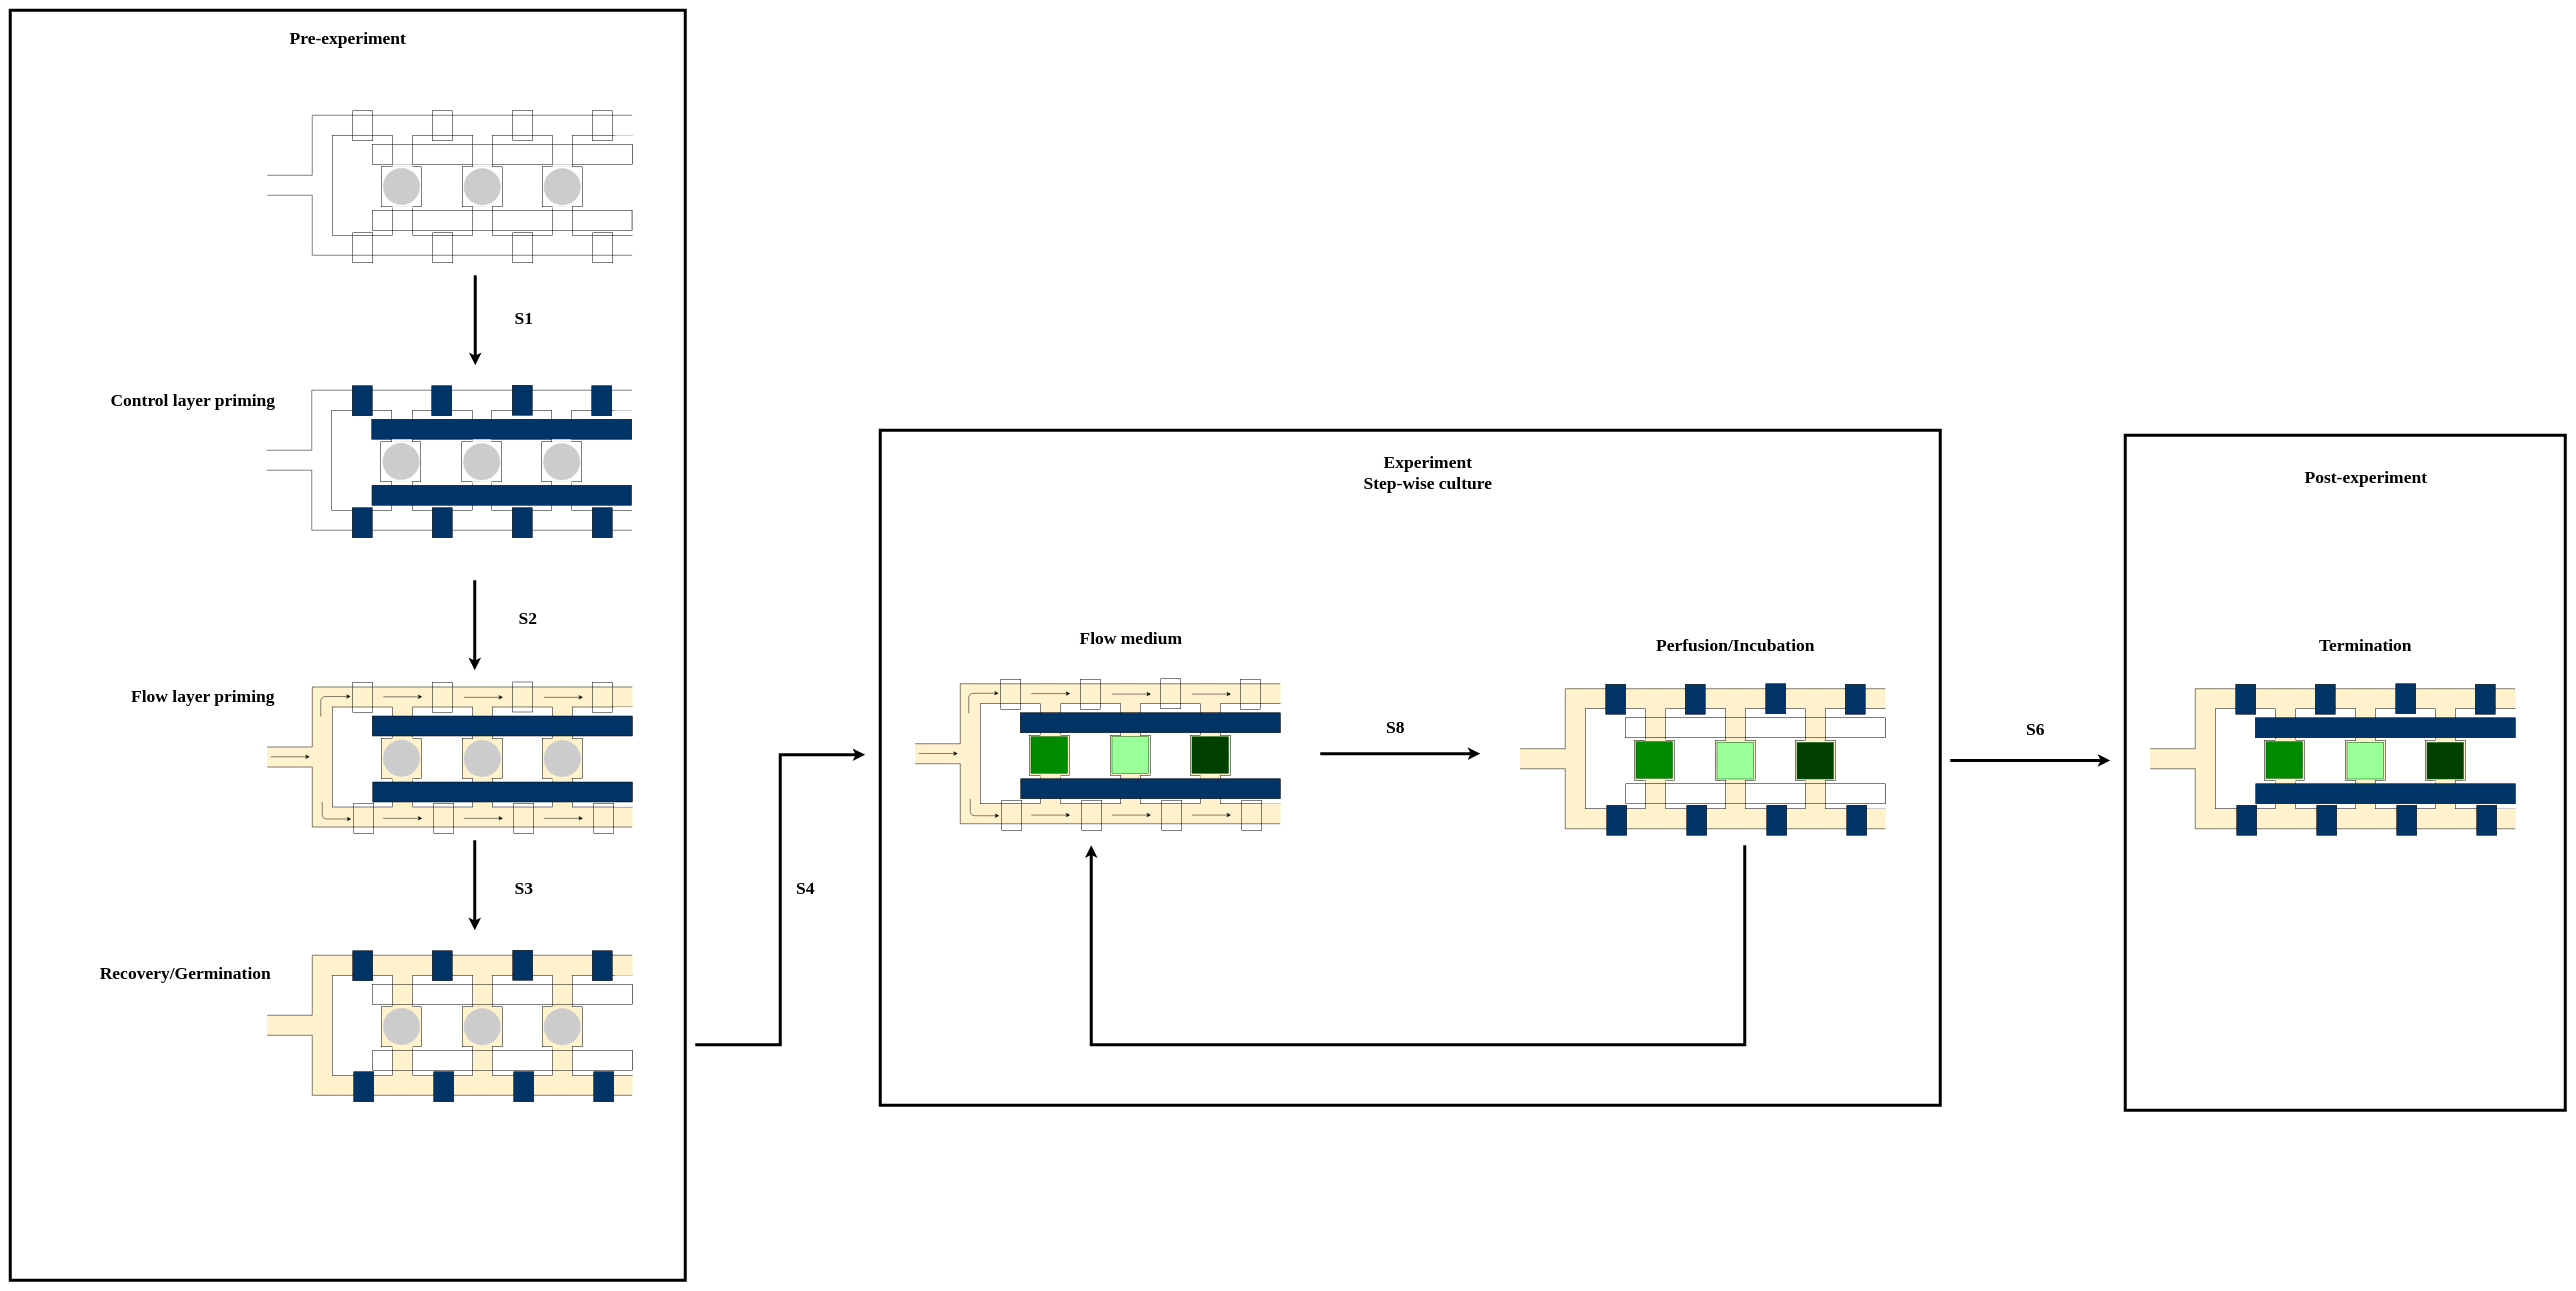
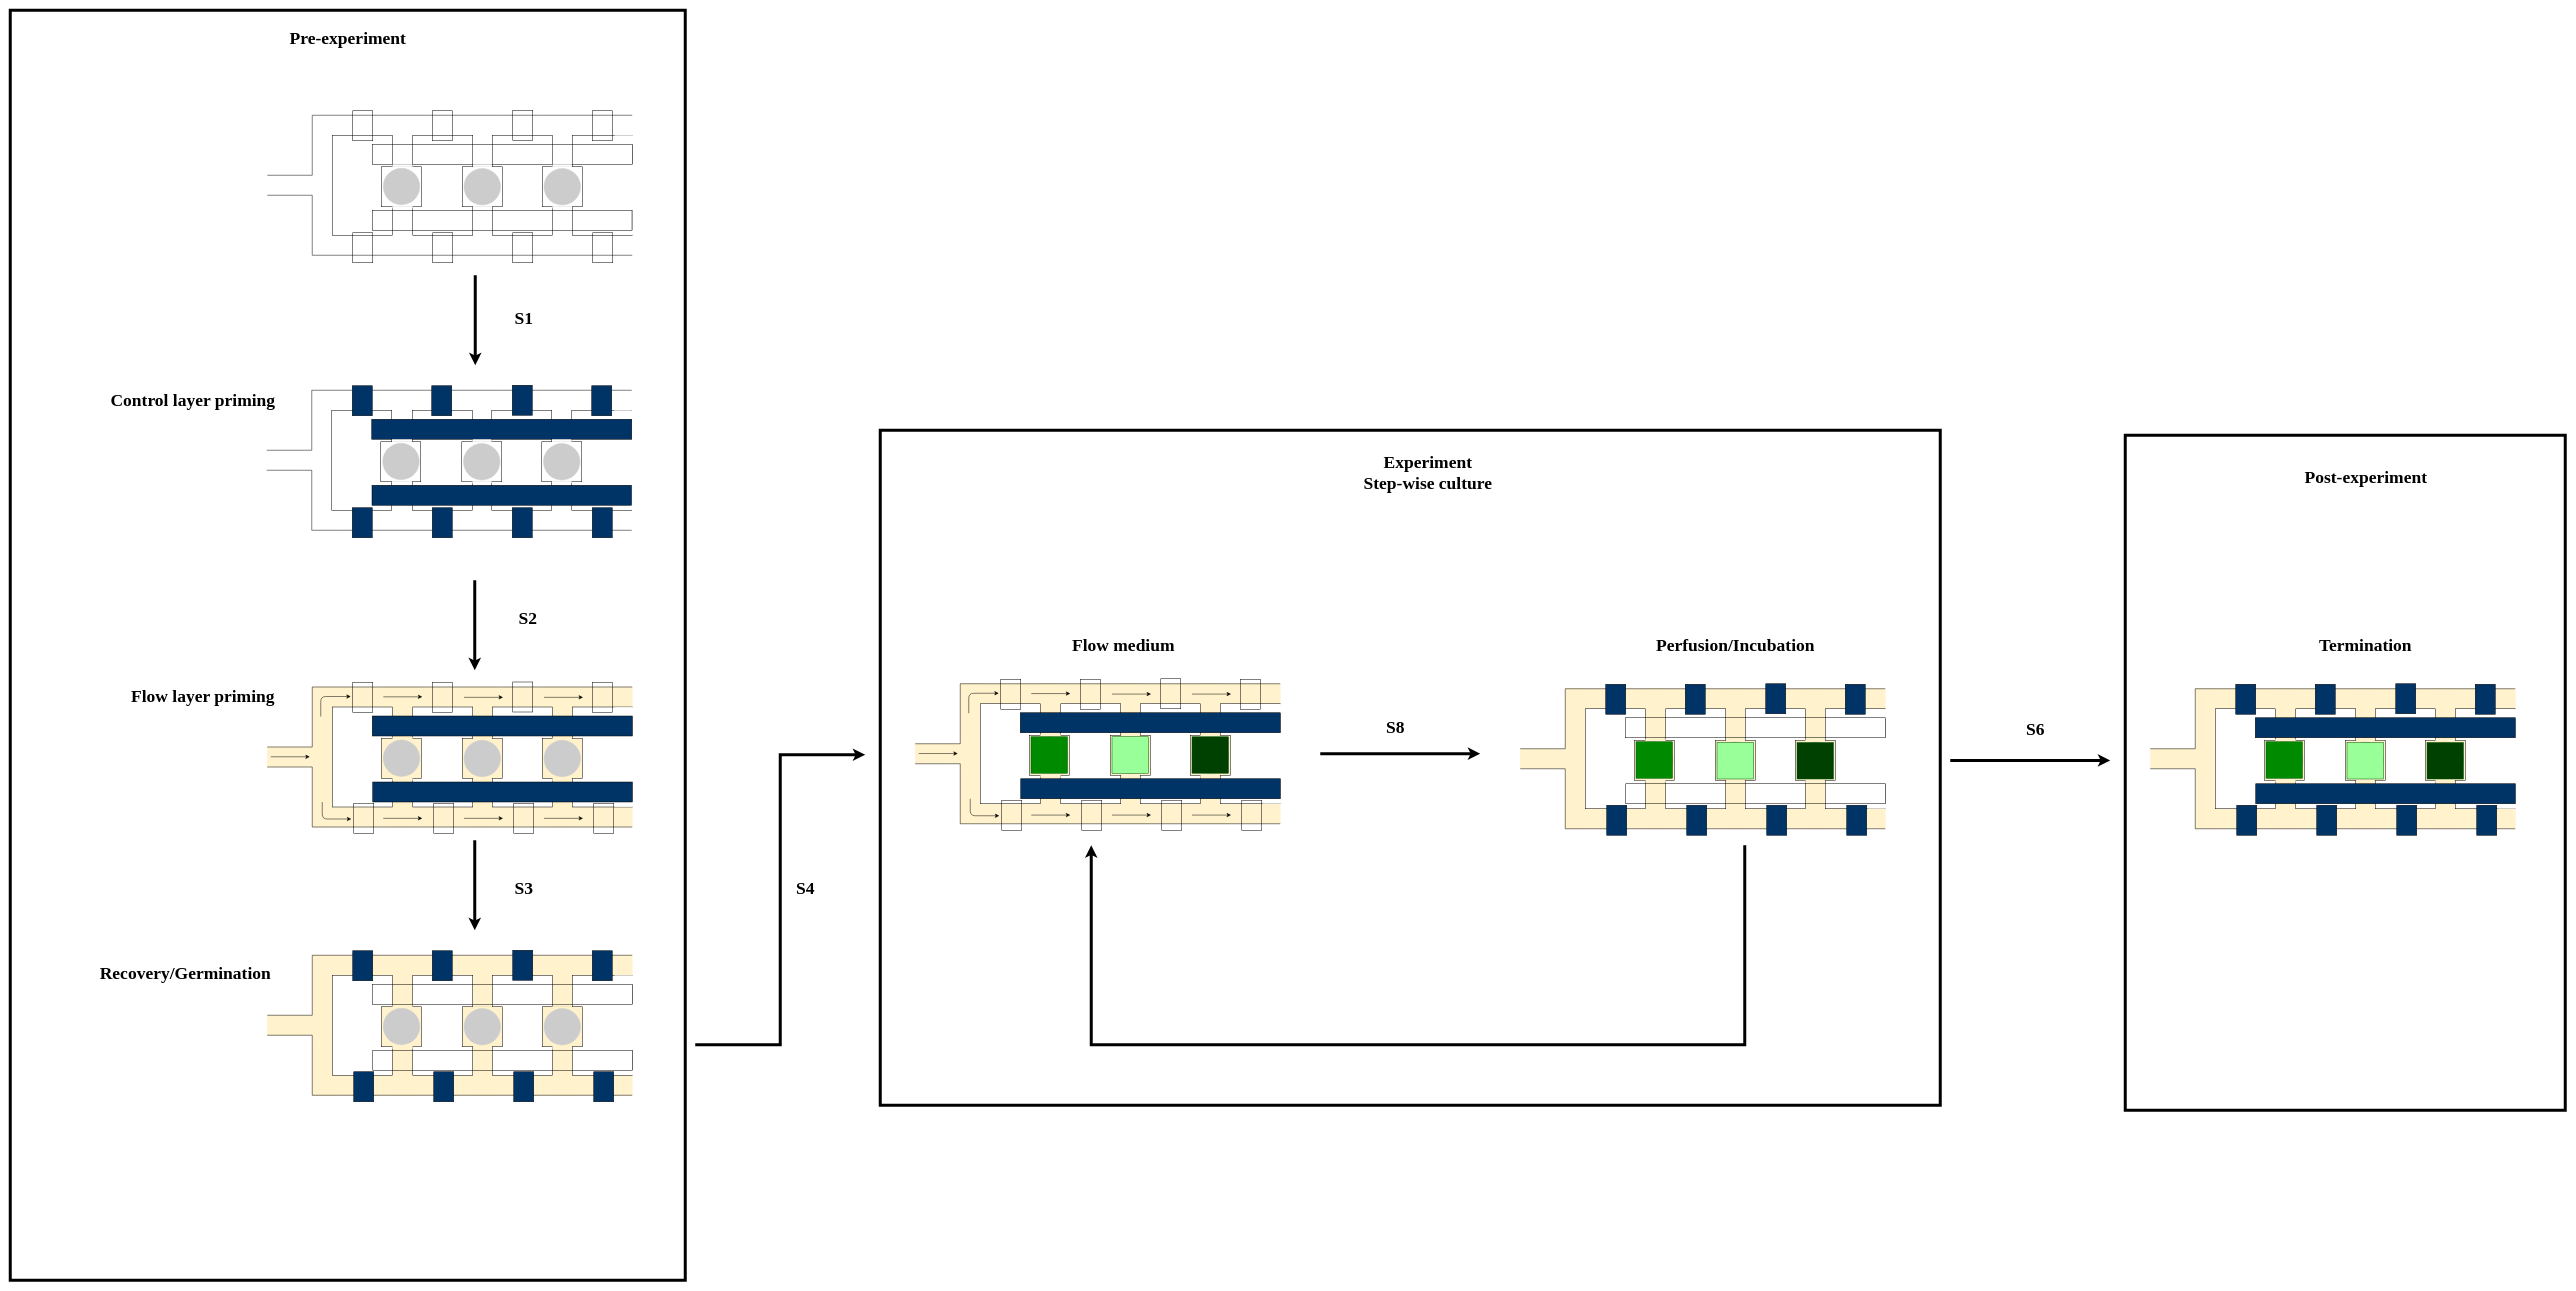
node "Flow medium": moved (1131, 638) -> (1123, 645)
